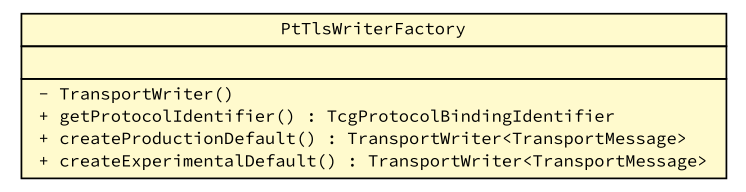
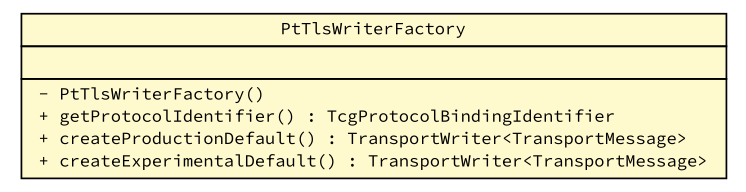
node "PtTlsWriterFactory": text "- TransportWriter()" -> "- PtTlsWriterFactory()"
